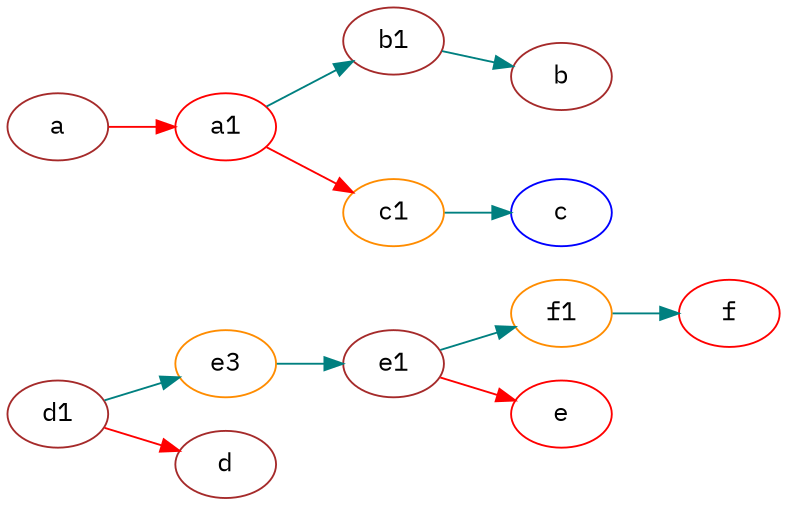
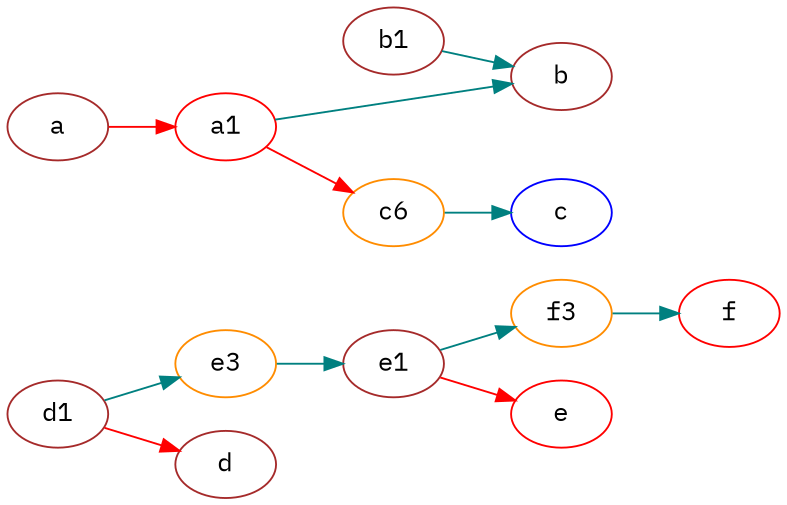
edge "a1" -> "b1": now "a1" -> "b"
node "c1": label "c1" -> "c6"
node "f1": label "f1" -> "f3"
